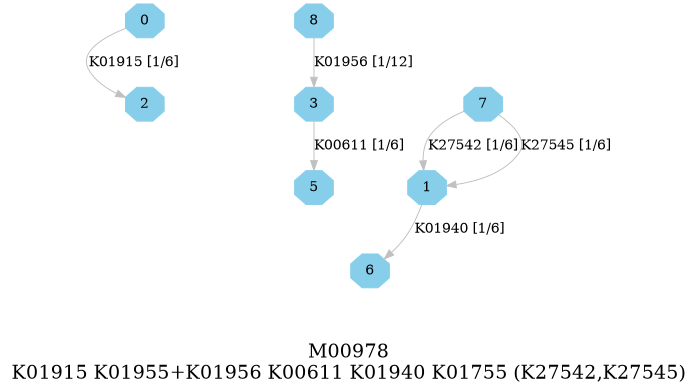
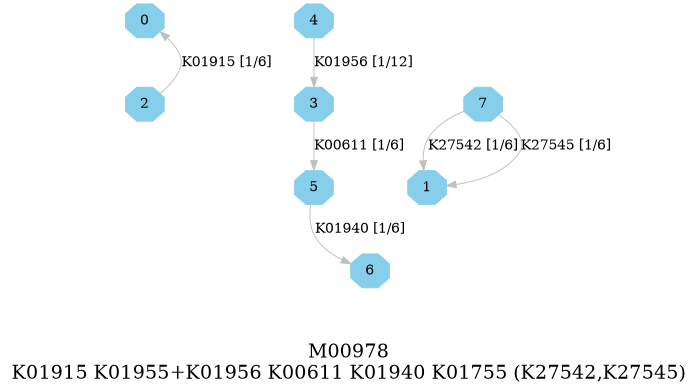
node "8": label "8" -> "4"
edge "0" -> "2": reversed
edge "1" -> "6": now "5" -> "6"
